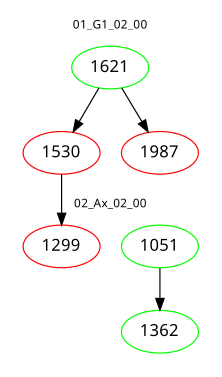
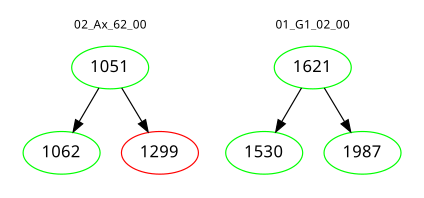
node "1530": color red -> green
node "1987": color red -> green
edge "1530" -> "1299": now "1051" -> "1299"
cluster "02_Ax_02_00": label "02_Ax_02_00" -> "02_Ax_62_00"
node "1362": label "1362" -> "1062"
